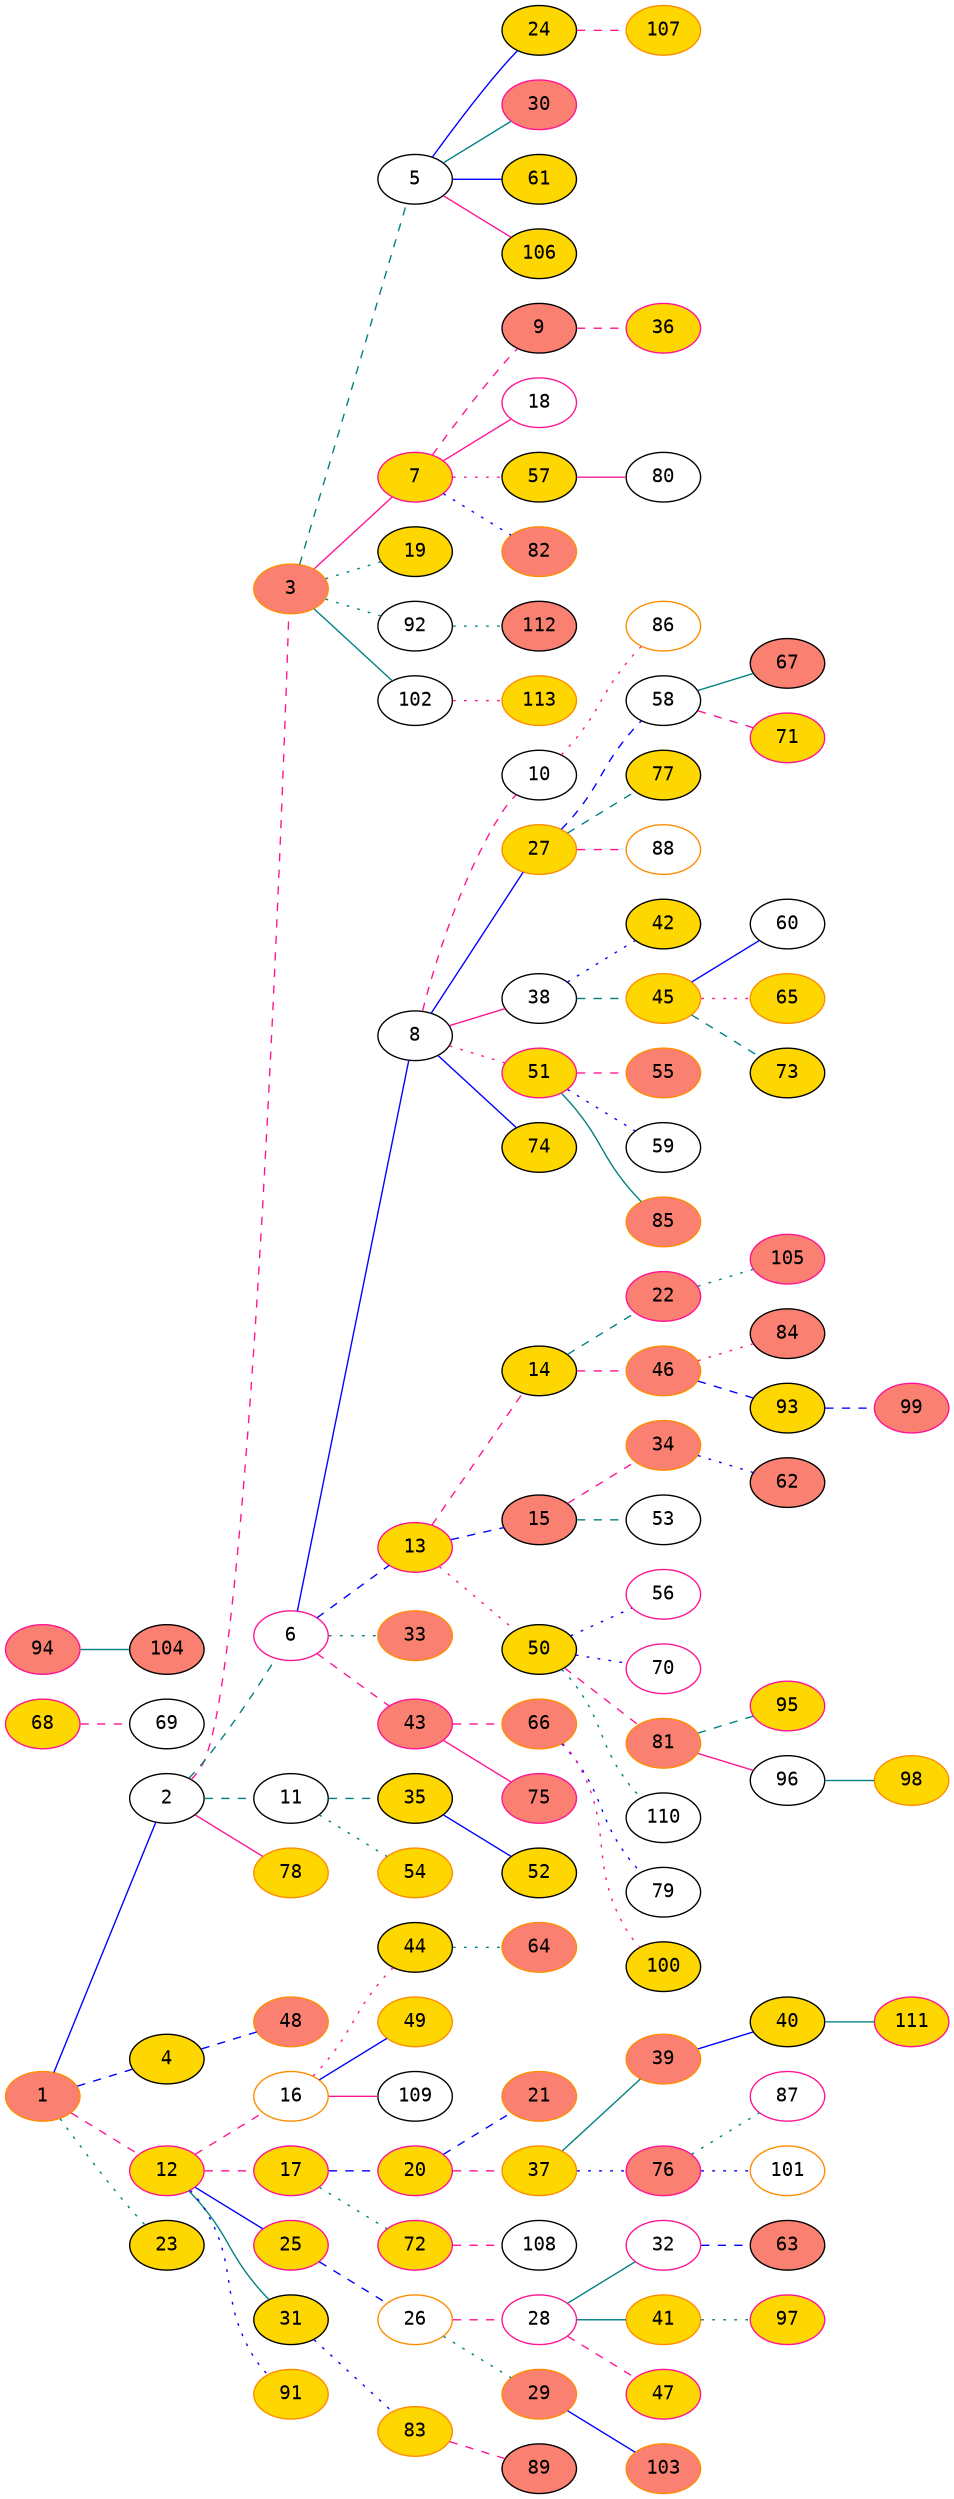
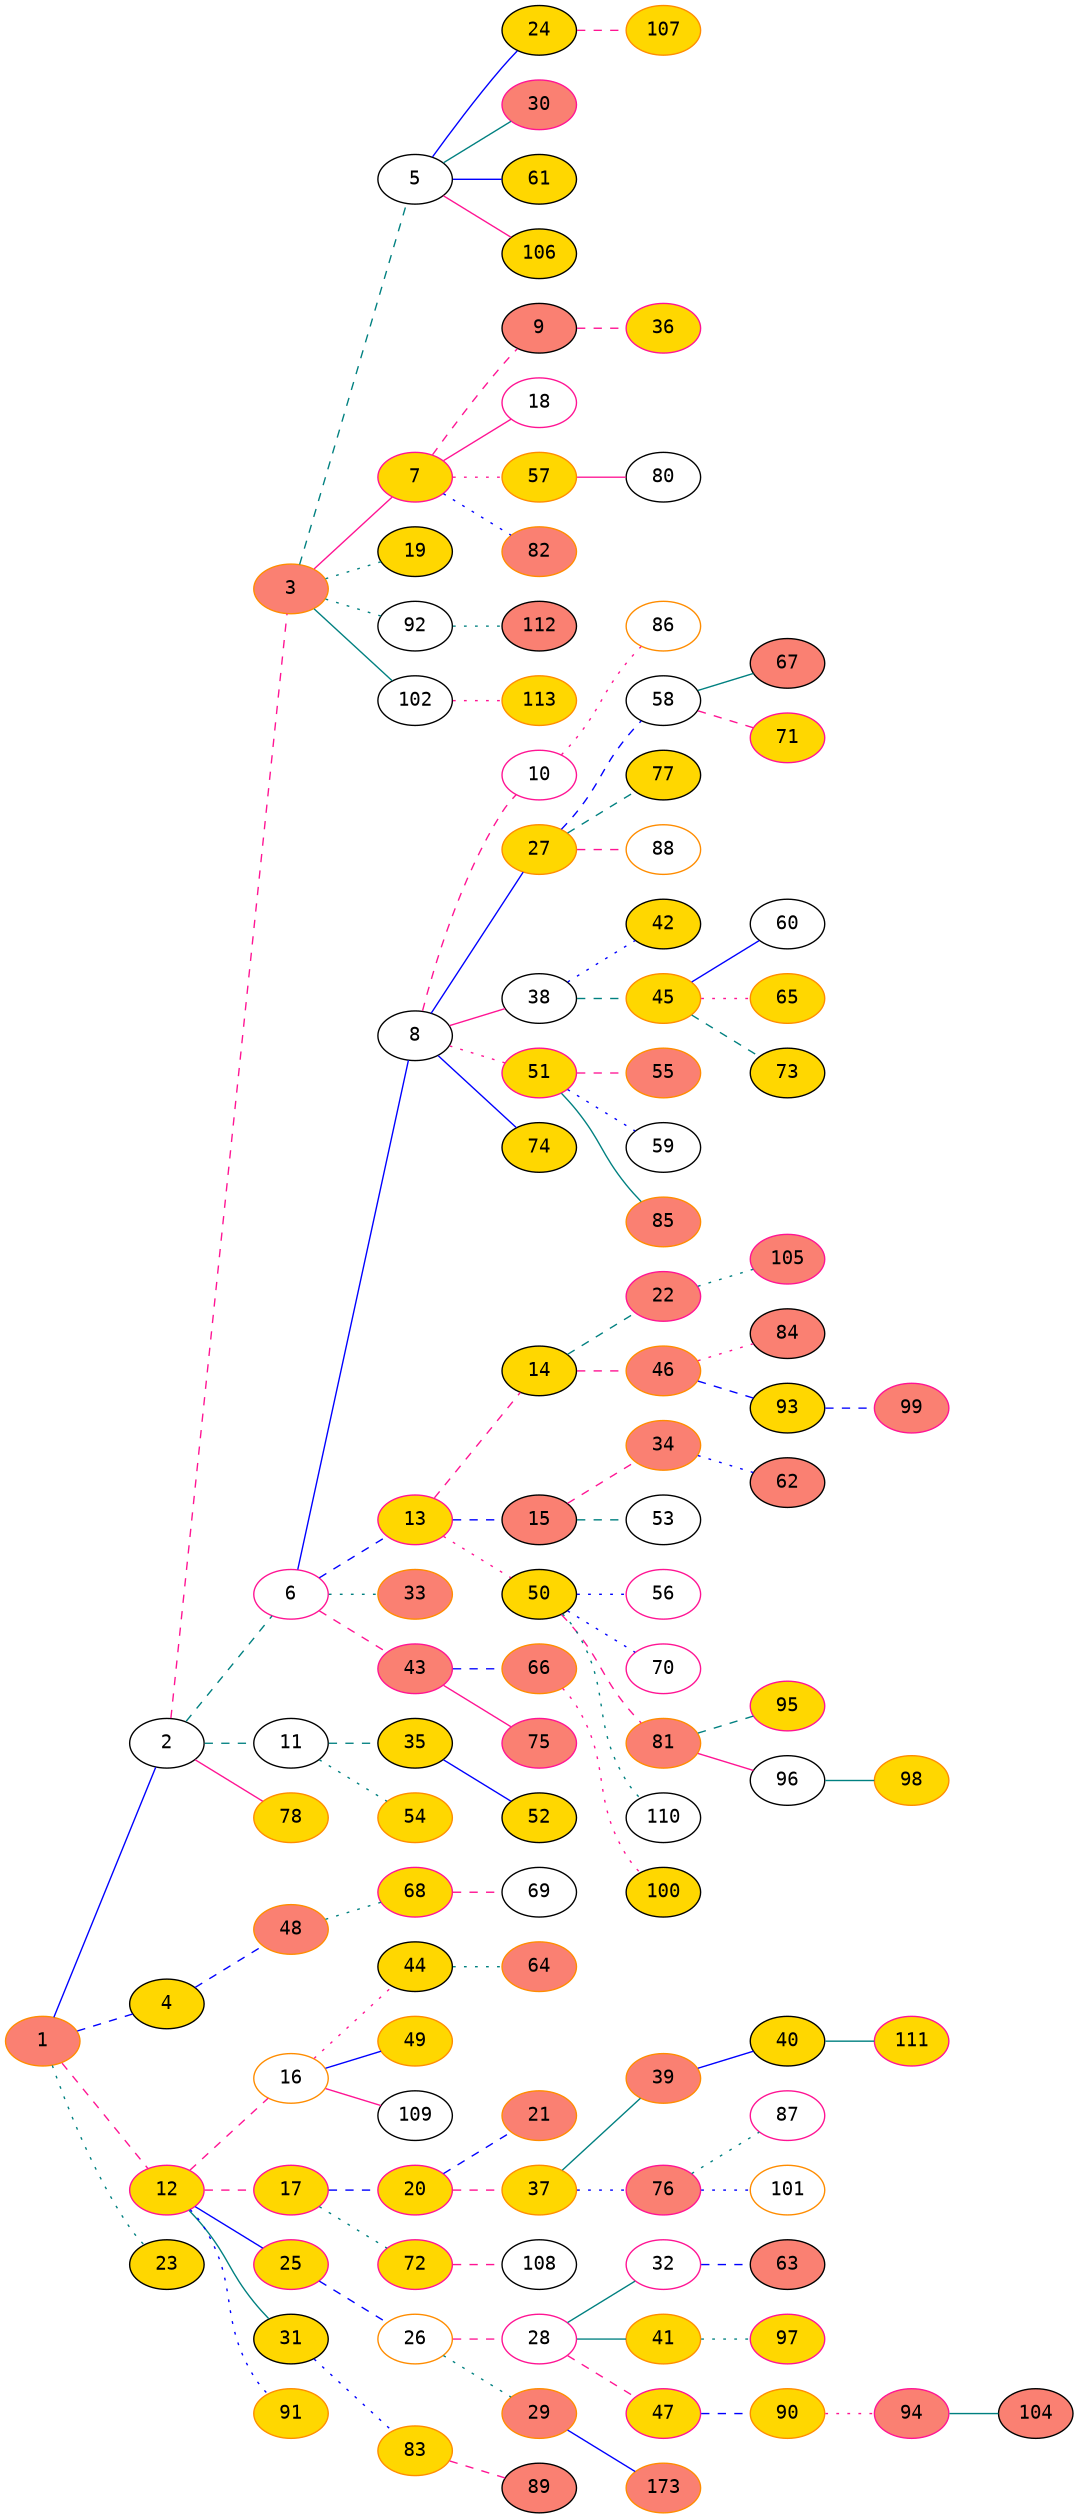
node "57": color black -> darkorange
node "10": color black -> deeppink
edge "43" -- "66": color deeppink -> blue
node "79": removed
edge "68" -- "48": added
node "90": added
node "103": label "103" -> "173"
